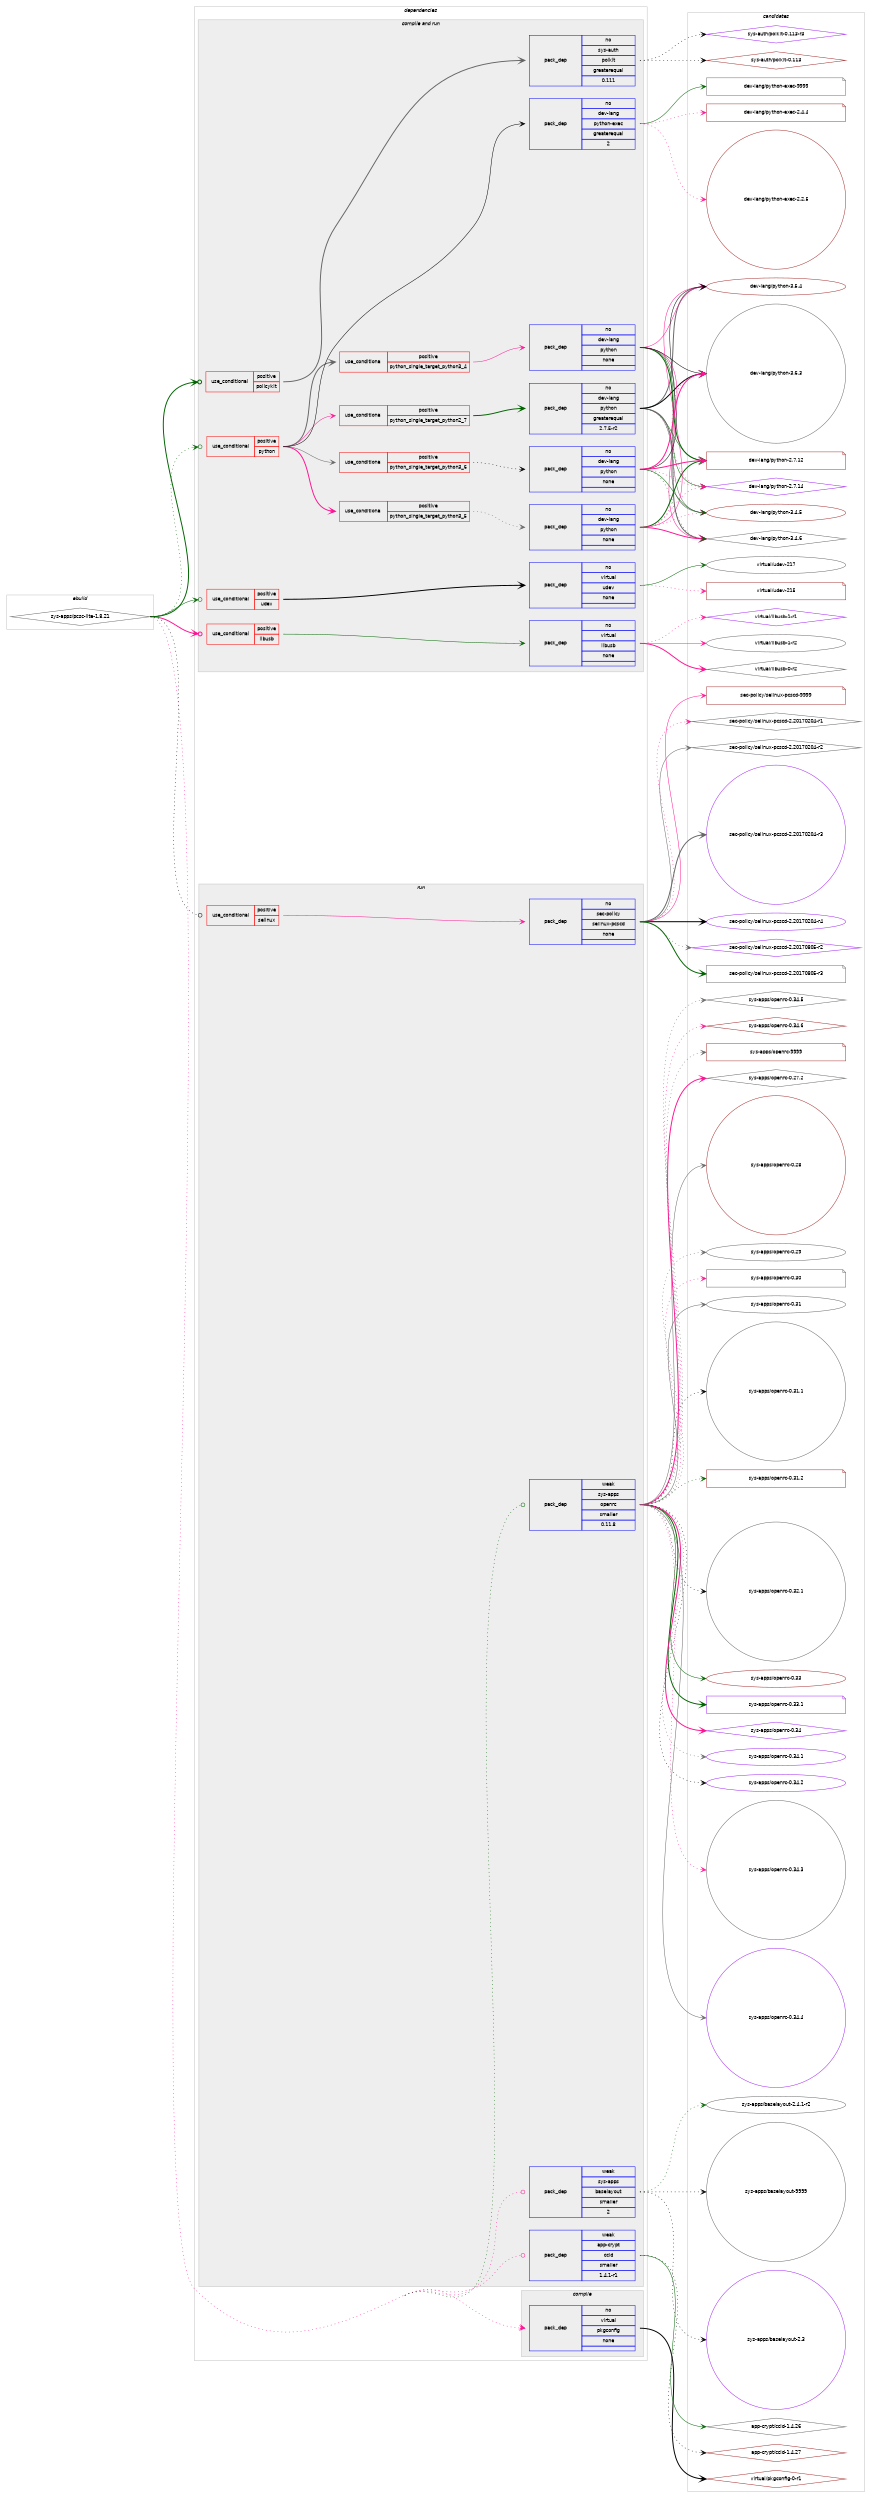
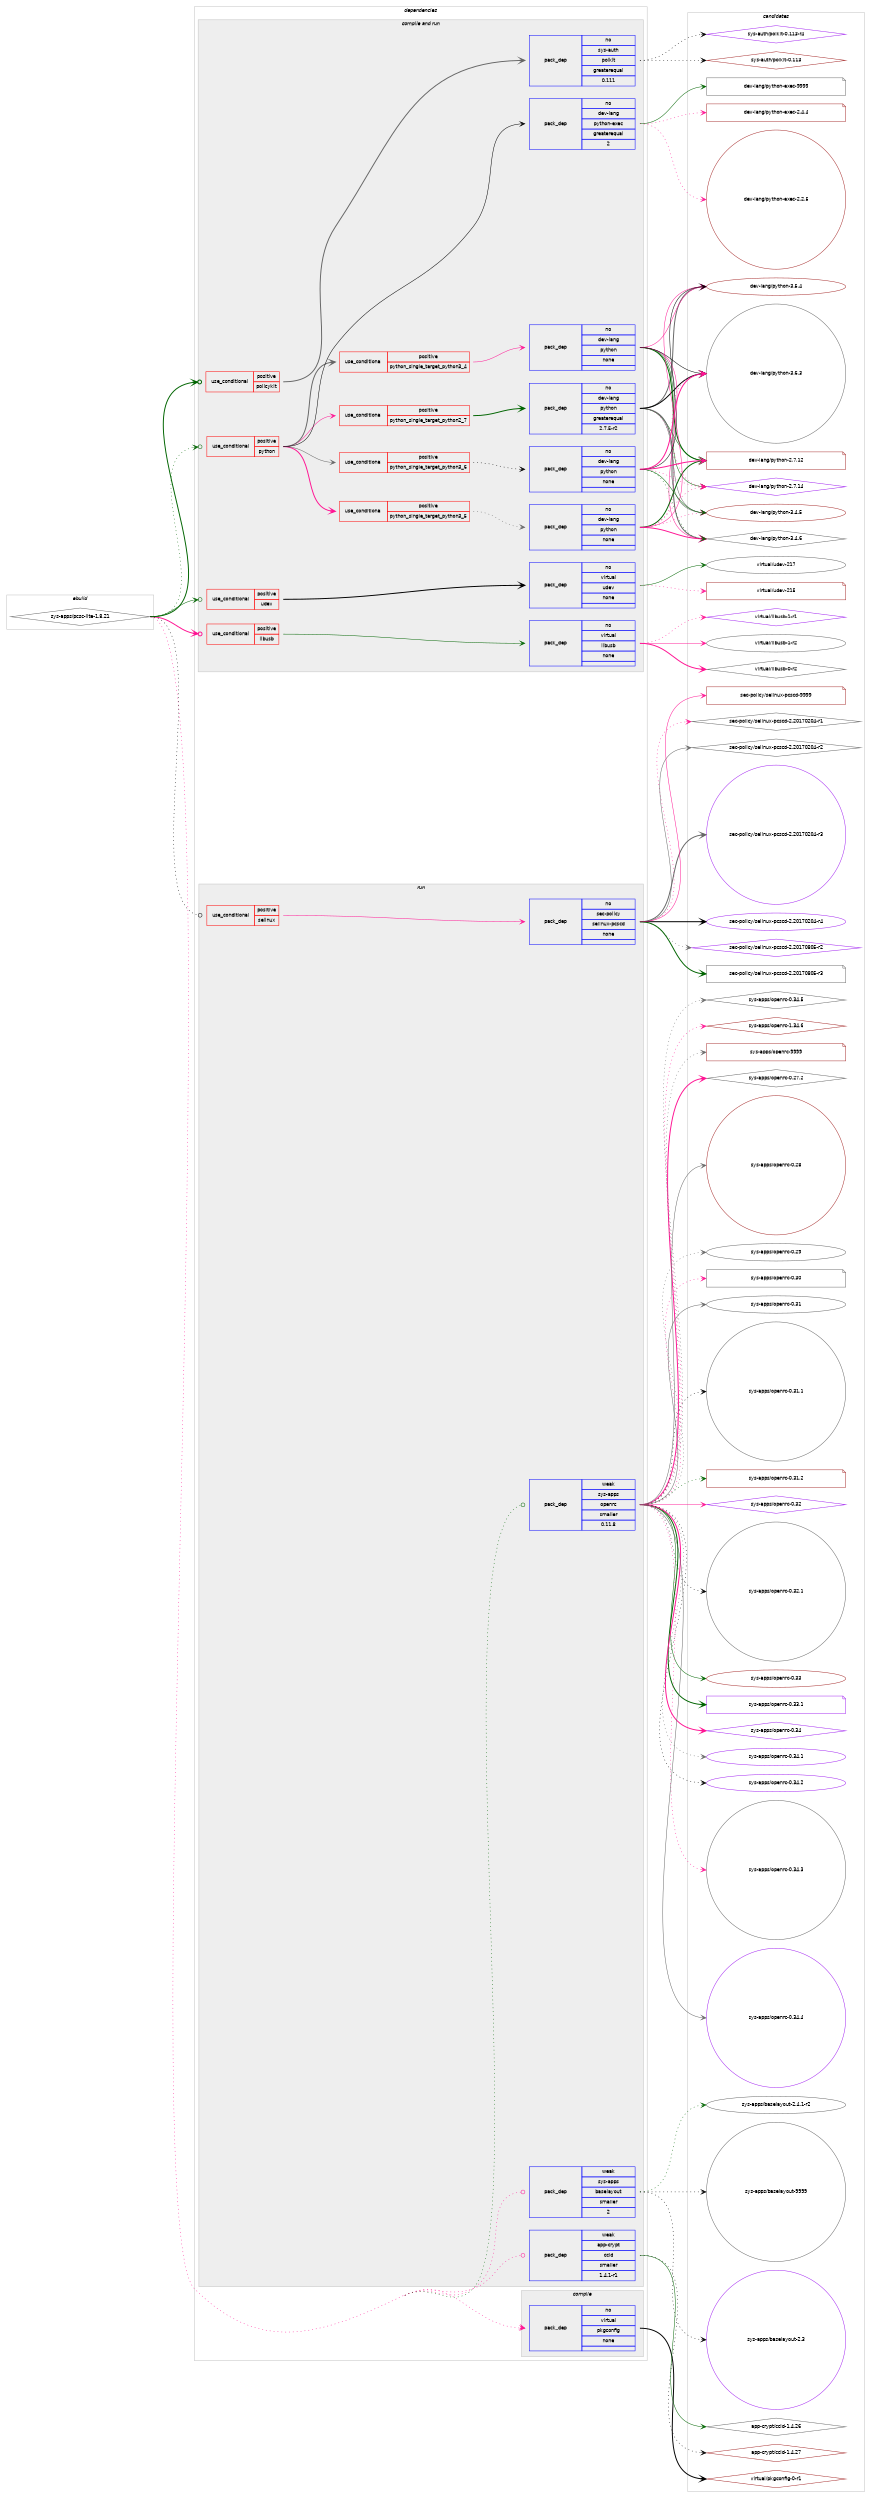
node "sys-auth/polkit-0.113-r3": label "sys-auth/polkit-0.113-r3" -> "sys-auth/polkit-0.113-r4"
node "sys-apps/openrc-0.34.6": label "sys-apps/openrc-0.34.6" -> "sys-apps/openrc-1.34.6"
node "sys-apps/openrc-0.32": added
